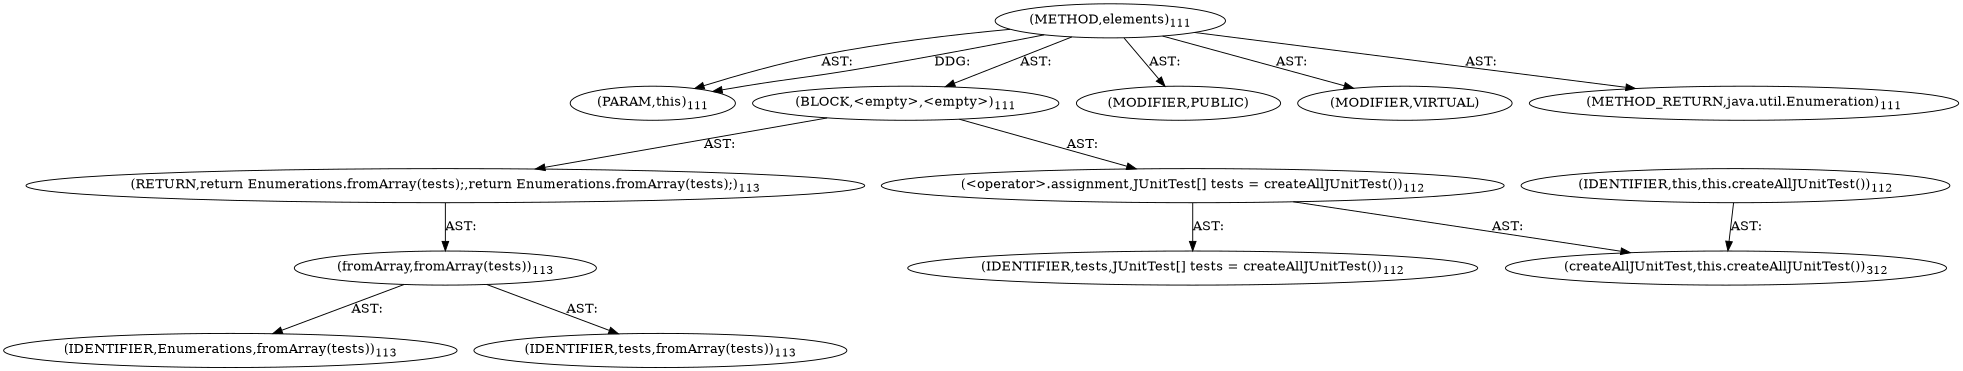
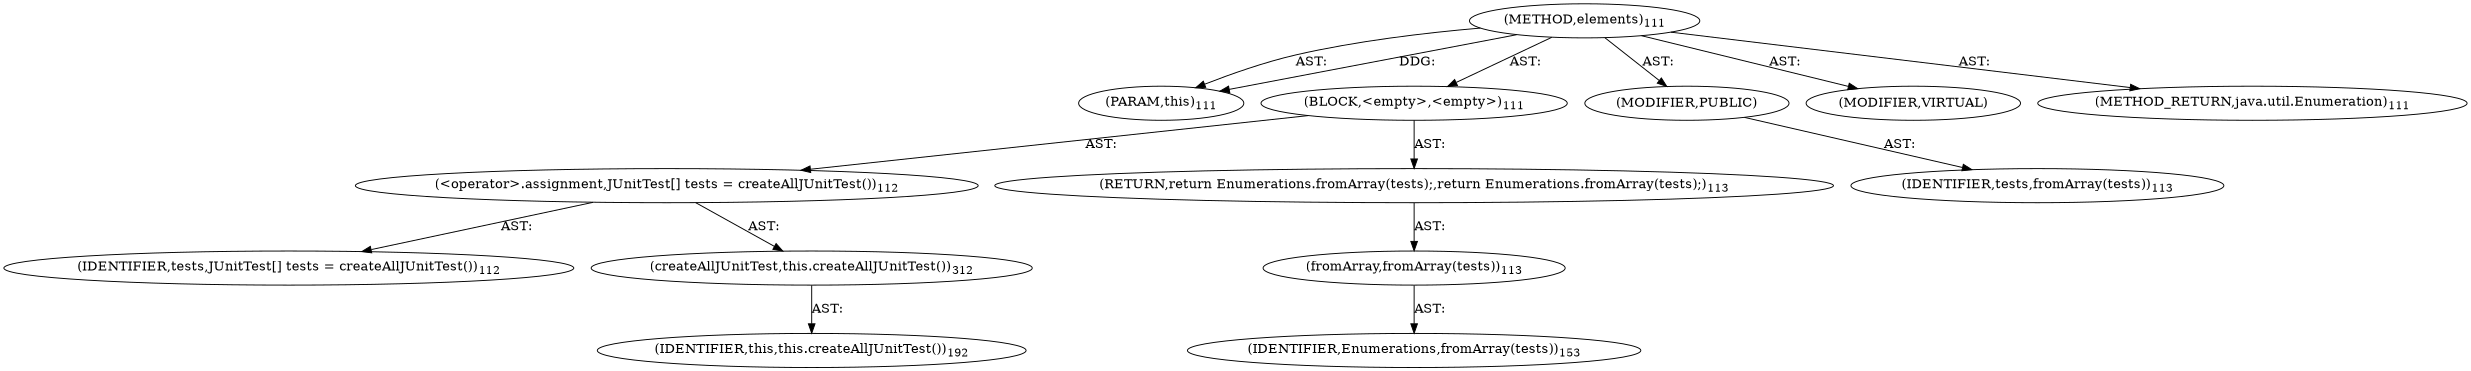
node "(IDENTIFIER,this,this.createAllJUnitTest())": text "112" -> "192"
edge "(IDENTIFIER,this,this.createAllJUnitTest())" -> "(createAllJUnitTest,this.createAllJUnitTest())": reversed
edge "(fromArray,fromArray(tests))" -> "(IDENTIFIER,tests,fromArray(tests))": now "(MODIFIER,PUBLIC)" -> "(IDENTIFIER,tests,fromArray(tests))"
node "(IDENTIFIER,Enumerations,fromArray(tests))": text "113" -> "153"
